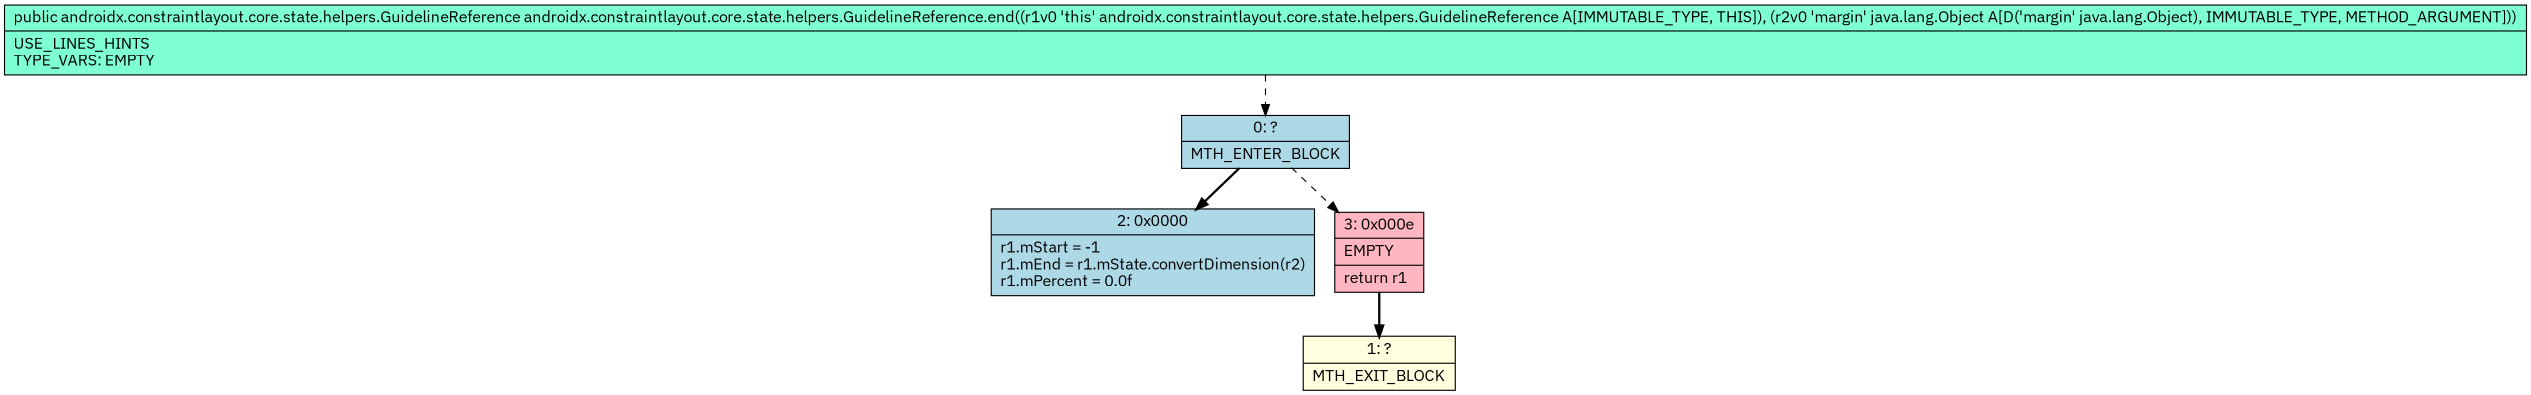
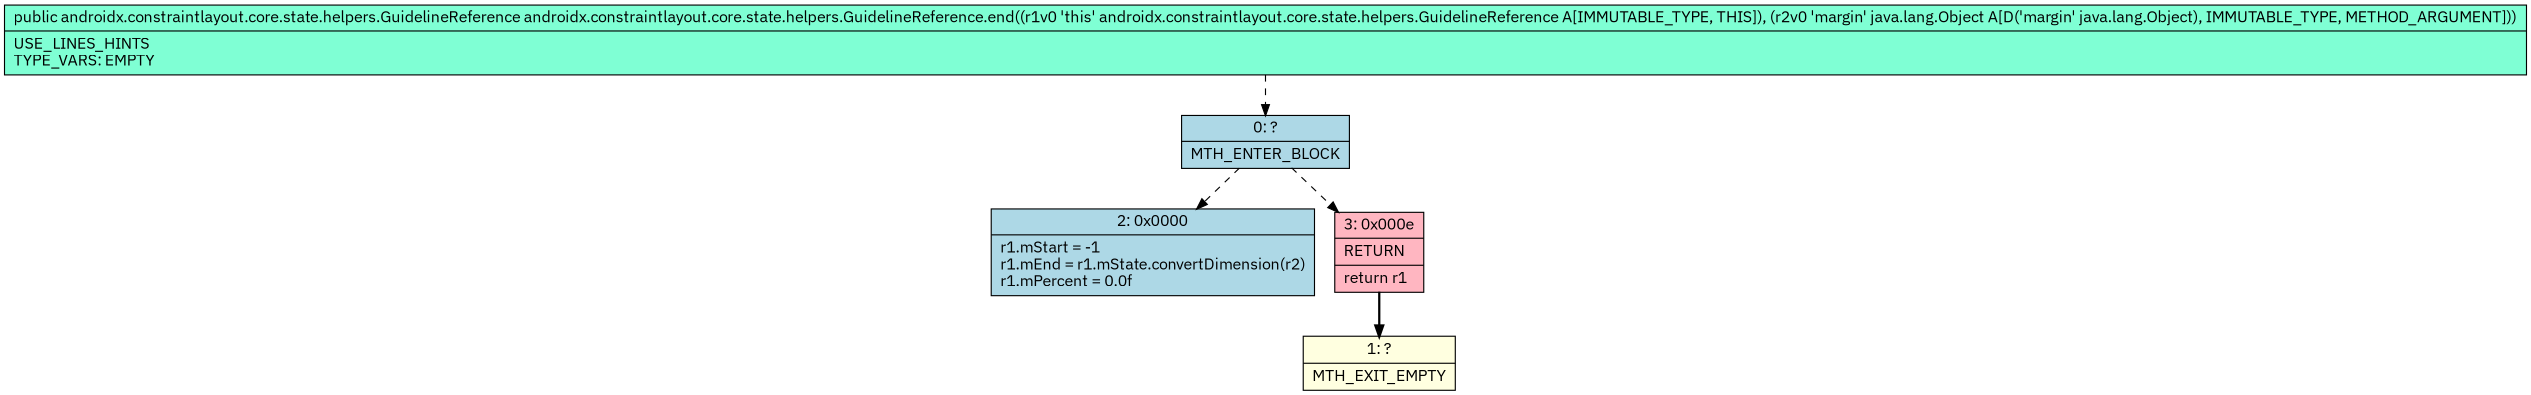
edge "0: ?" -> "2: 0x0000": style bold -> dashed
node "3: 0x000e": text "EMPTY" -> "RETURN"
node "1: ?": text "MTH_EXIT_BLOCK" -> "MTH_EXIT_EMPTY"
